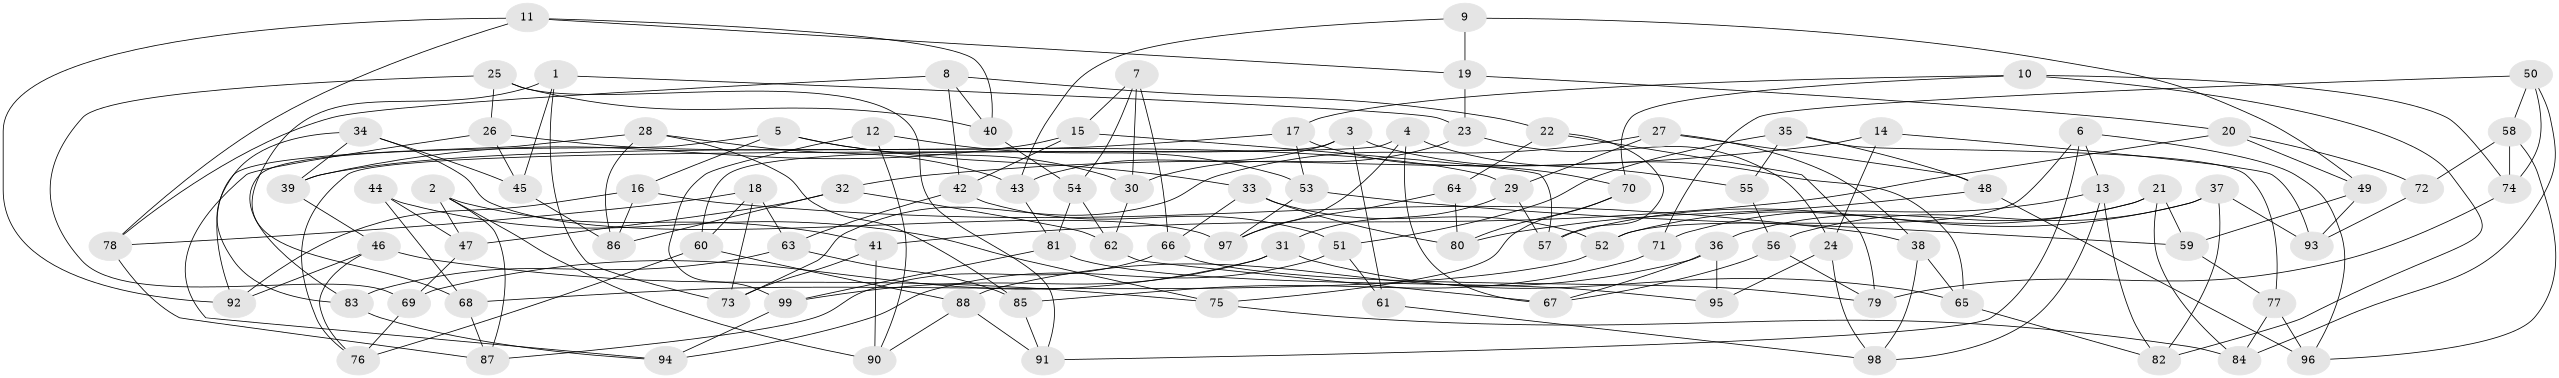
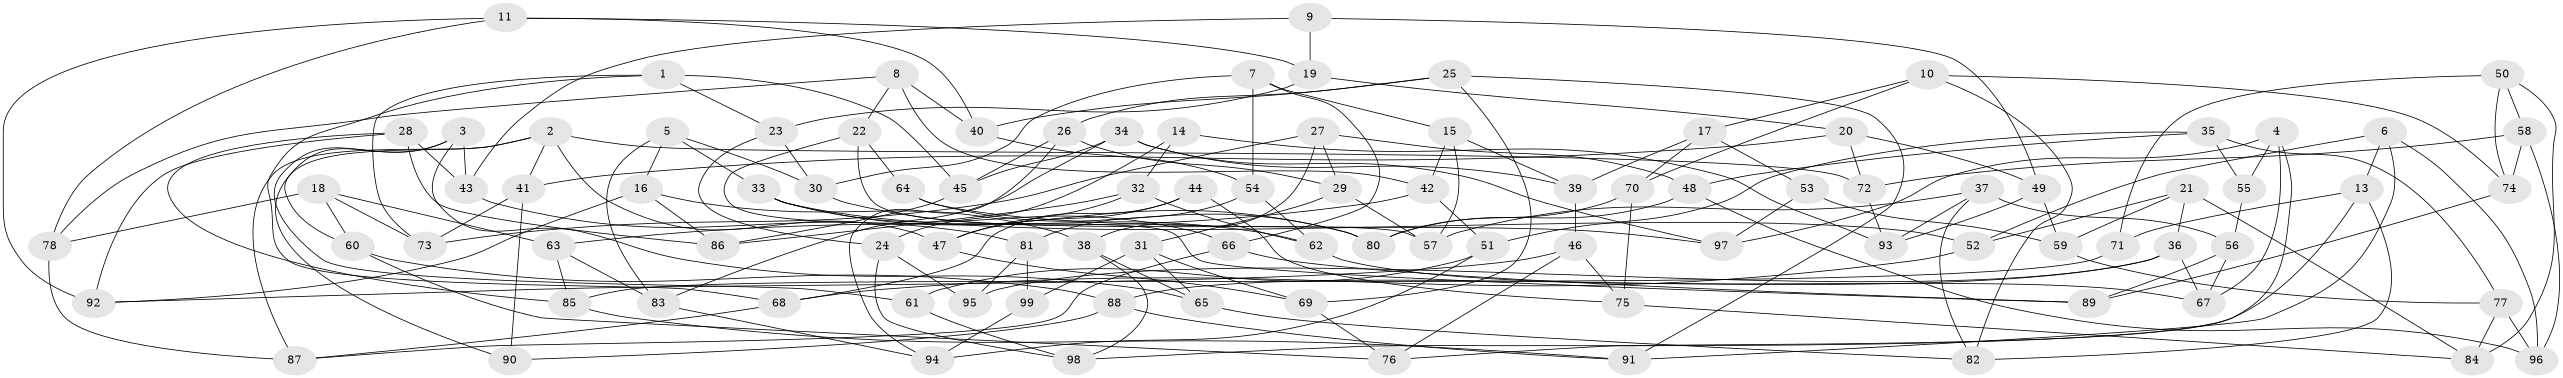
node "12": removed
edge "2" -- "72": added
node "79": label "79" -> "89"
